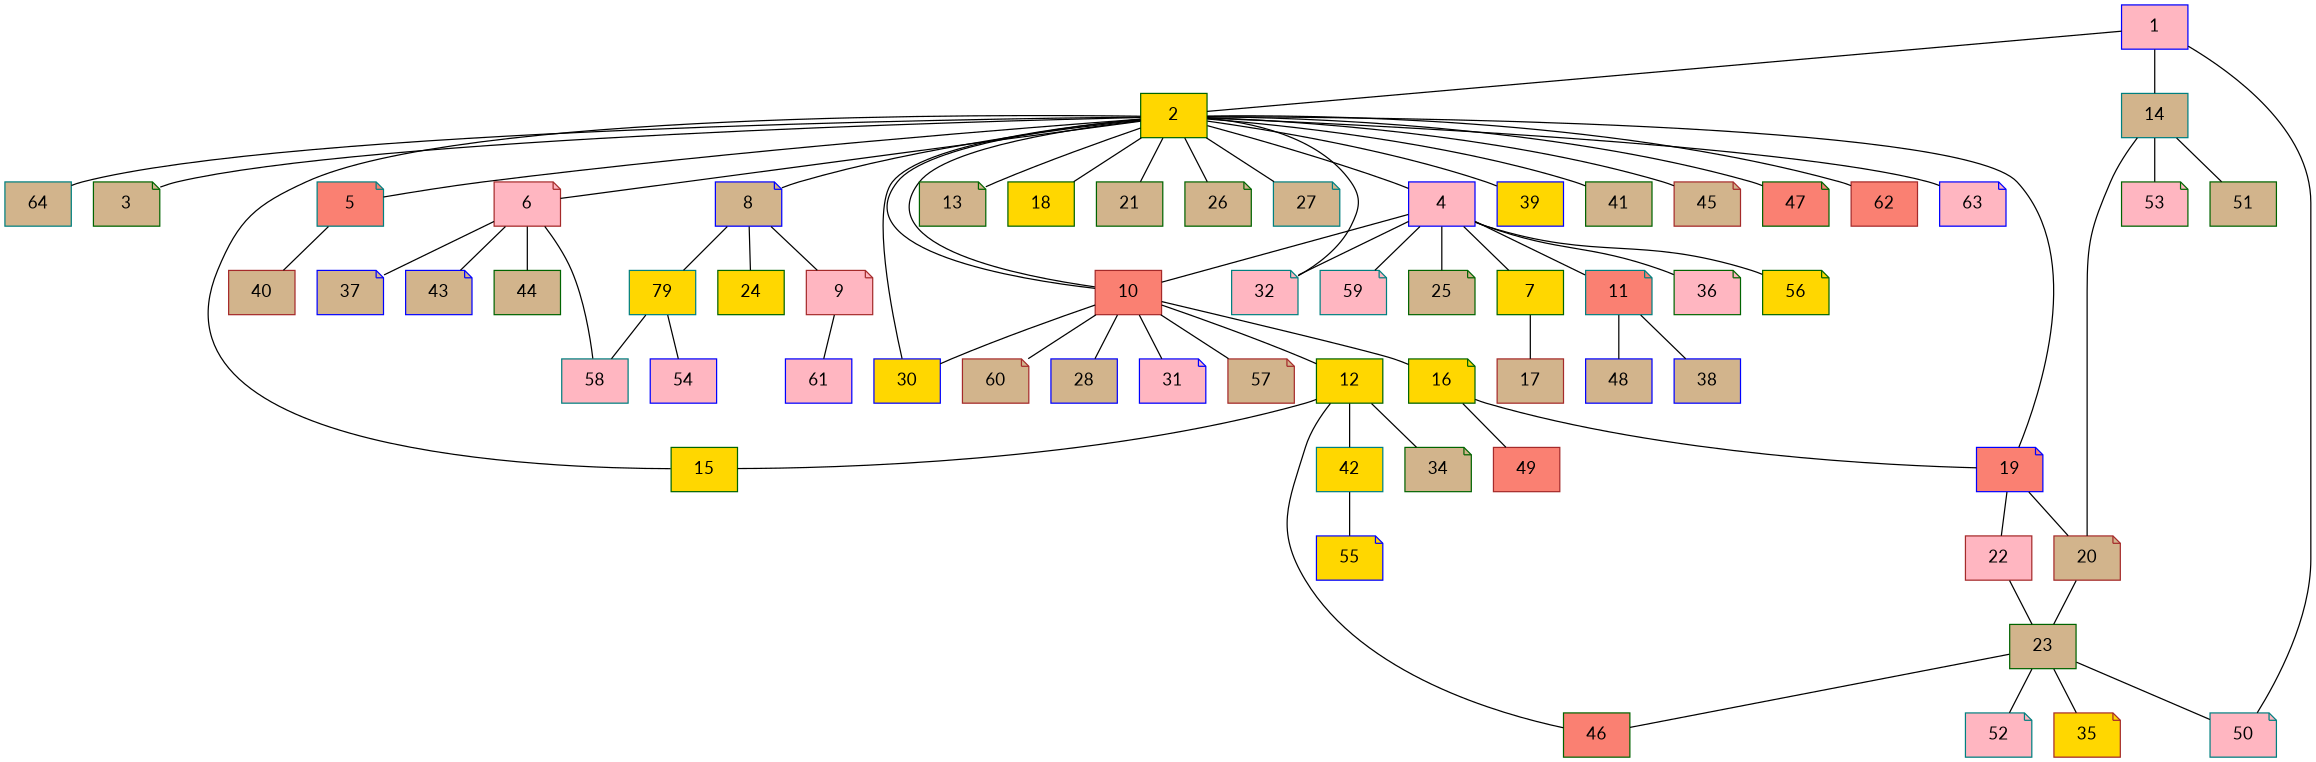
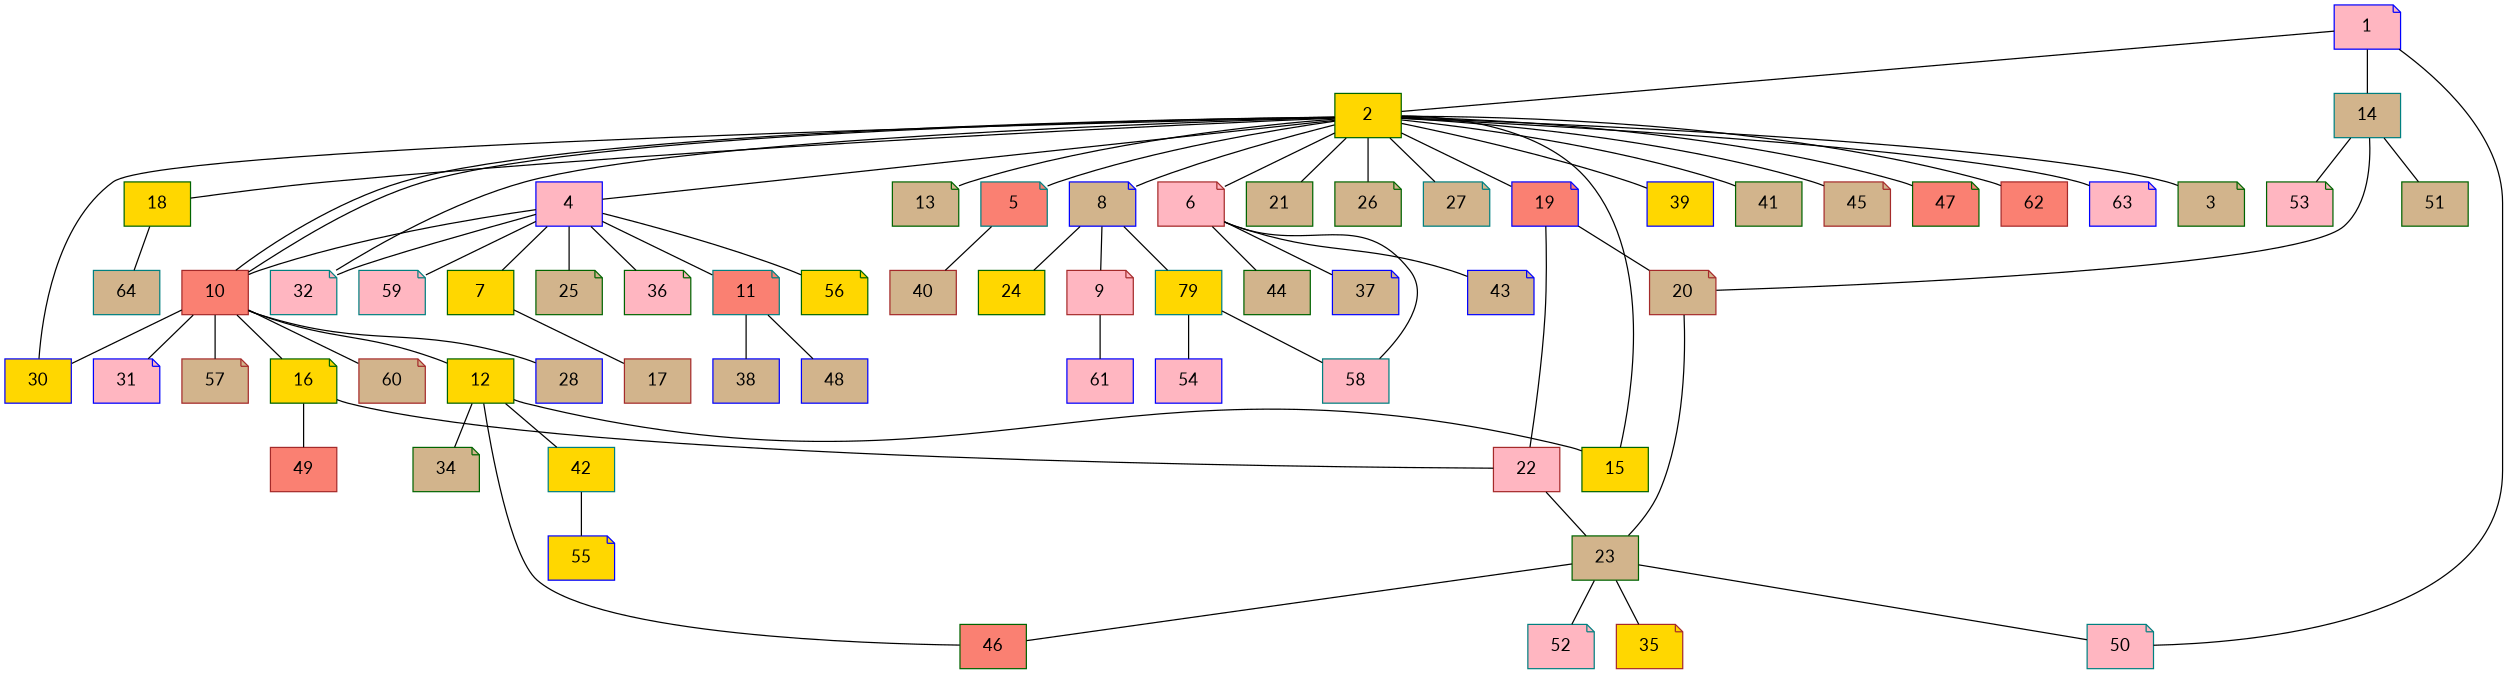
node "1": shape box -> note
edge "2" -- "64": now "18" -- "64"
edge "16" -- "19": now "16" -- "22"
